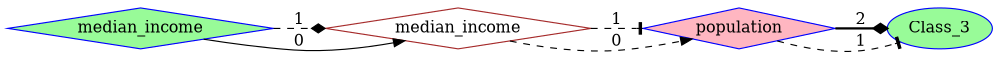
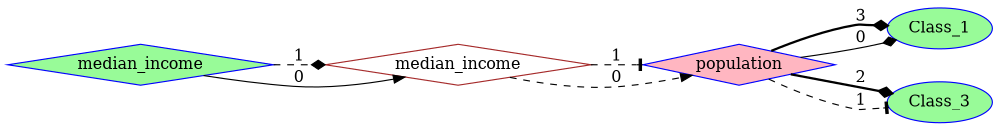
node "Class_1": added
